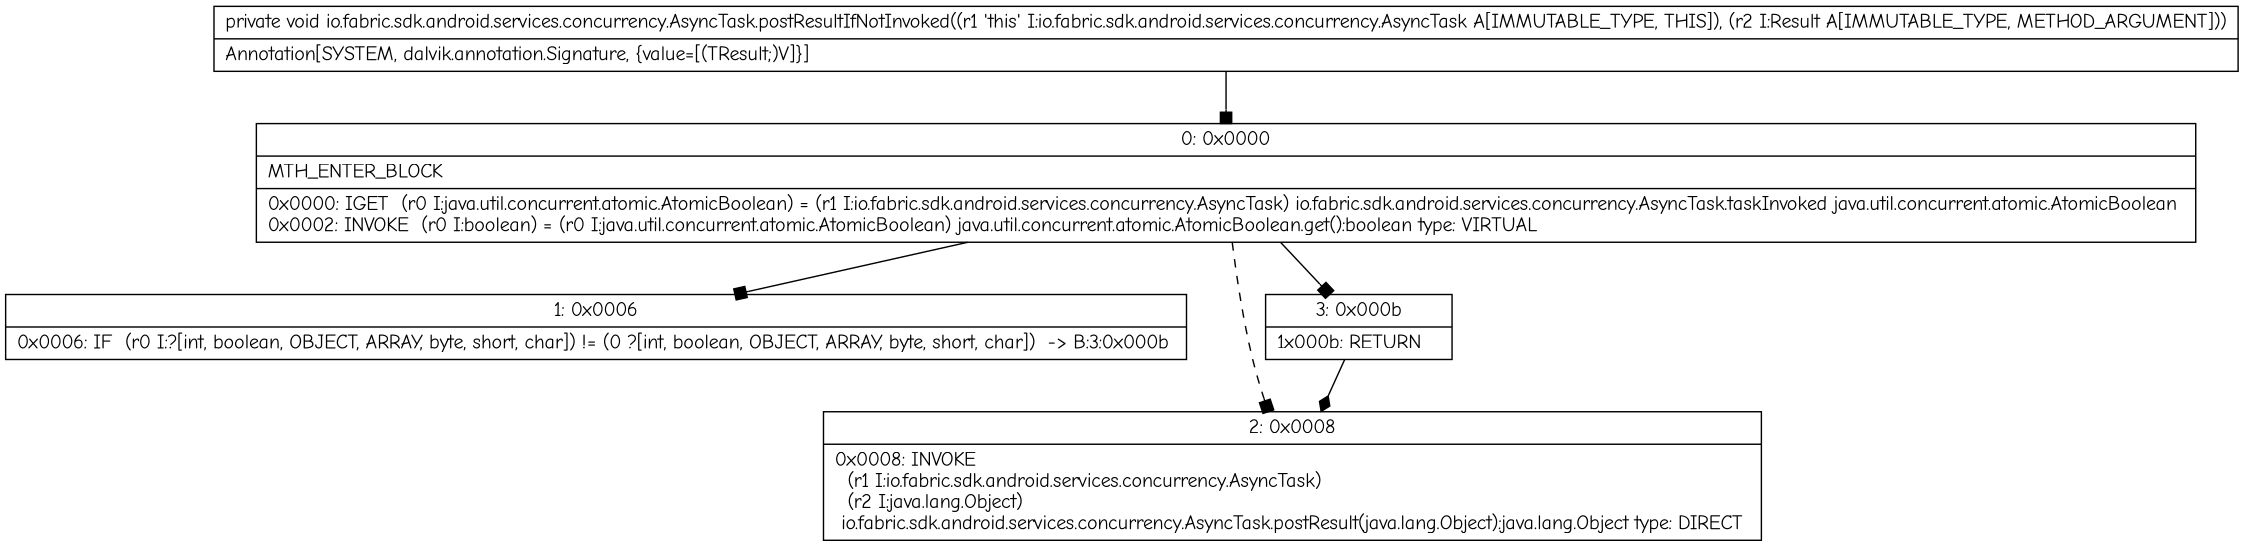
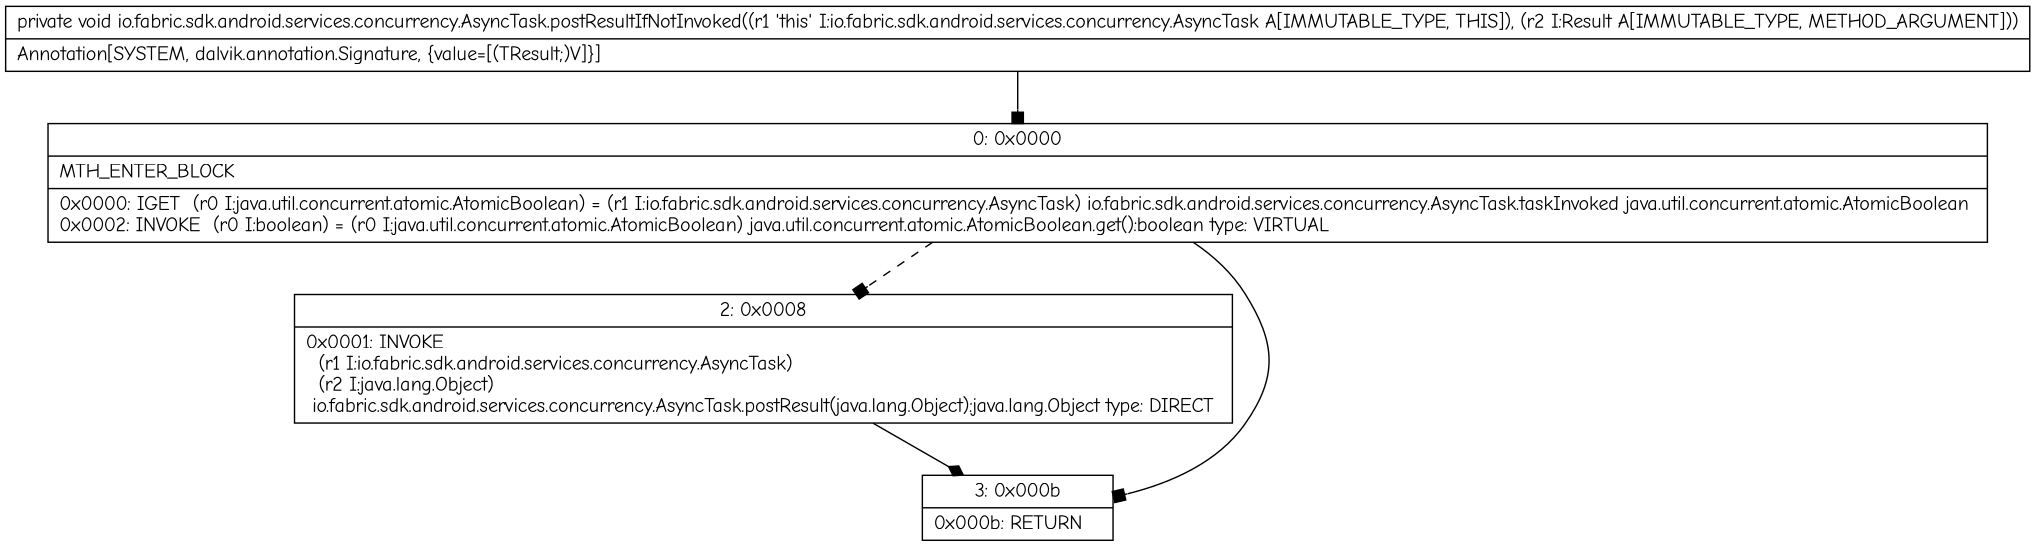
node "1: 0x0006": removed
node "3: 0x000b": text "1x000b: RETURN" -> "0x000b: RETURN"
edge "3: 0x000b" -> "2: 0x0008": reversed
node "2: 0x0008": text "0x0008: INVOKE" -> "0x0001: INVOKE"
